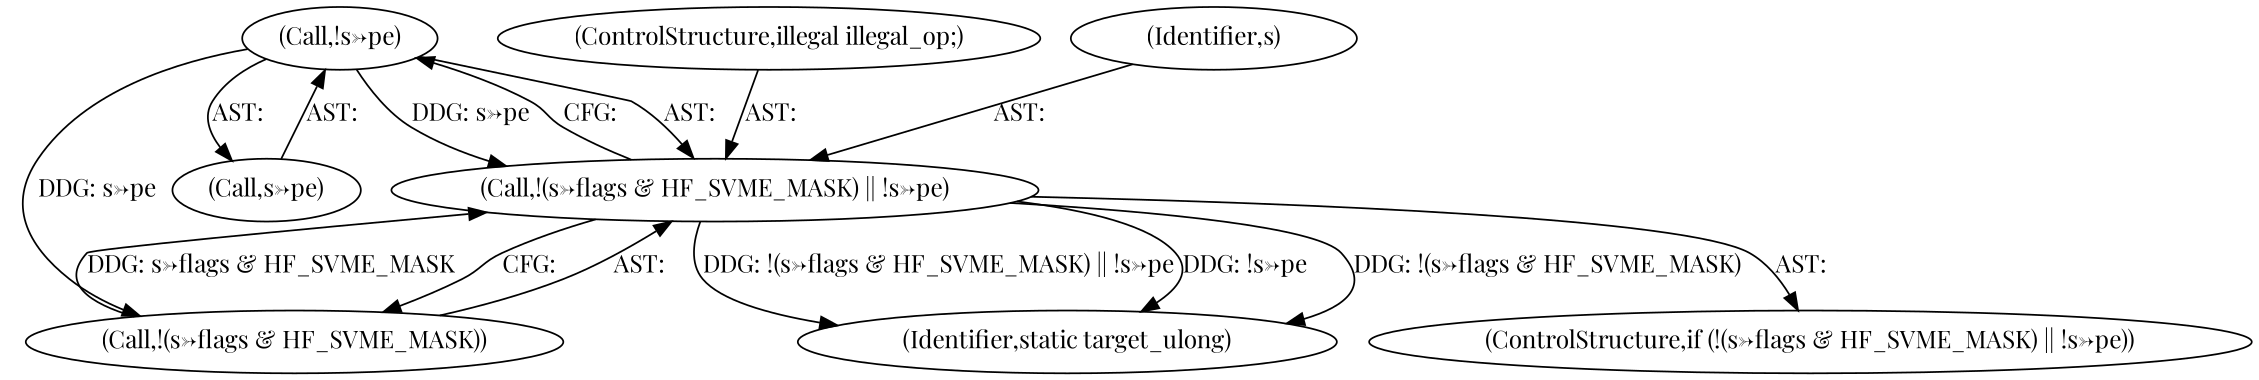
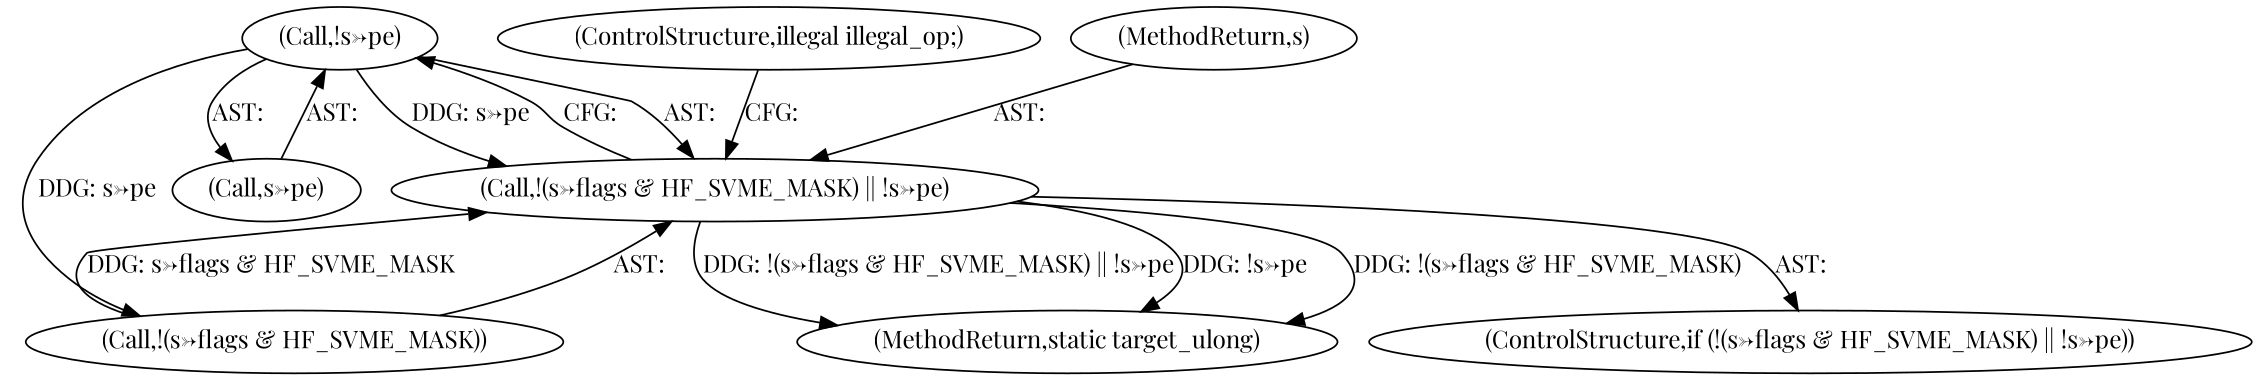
node "(Identifier,s)": label "(Identifier,s)" -> "(MethodReturn,s)"
edge "(ControlStructure,illegal illegal_op;)" -> "(Call,!(s->flags & HF_SVME_MASK) || !s->pe)": label "AST: " -> "CFG: "
edge "(Call,!(s->flags & HF_SVME_MASK) || !s->pe)" -> "(Call,!(s->flags & HF_SVME_MASK))": removed, label "CFG:"
node "(Identifier,static target_ulong)": label "(Identifier,static target_ulong)" -> "(MethodReturn,static target_ulong)"
